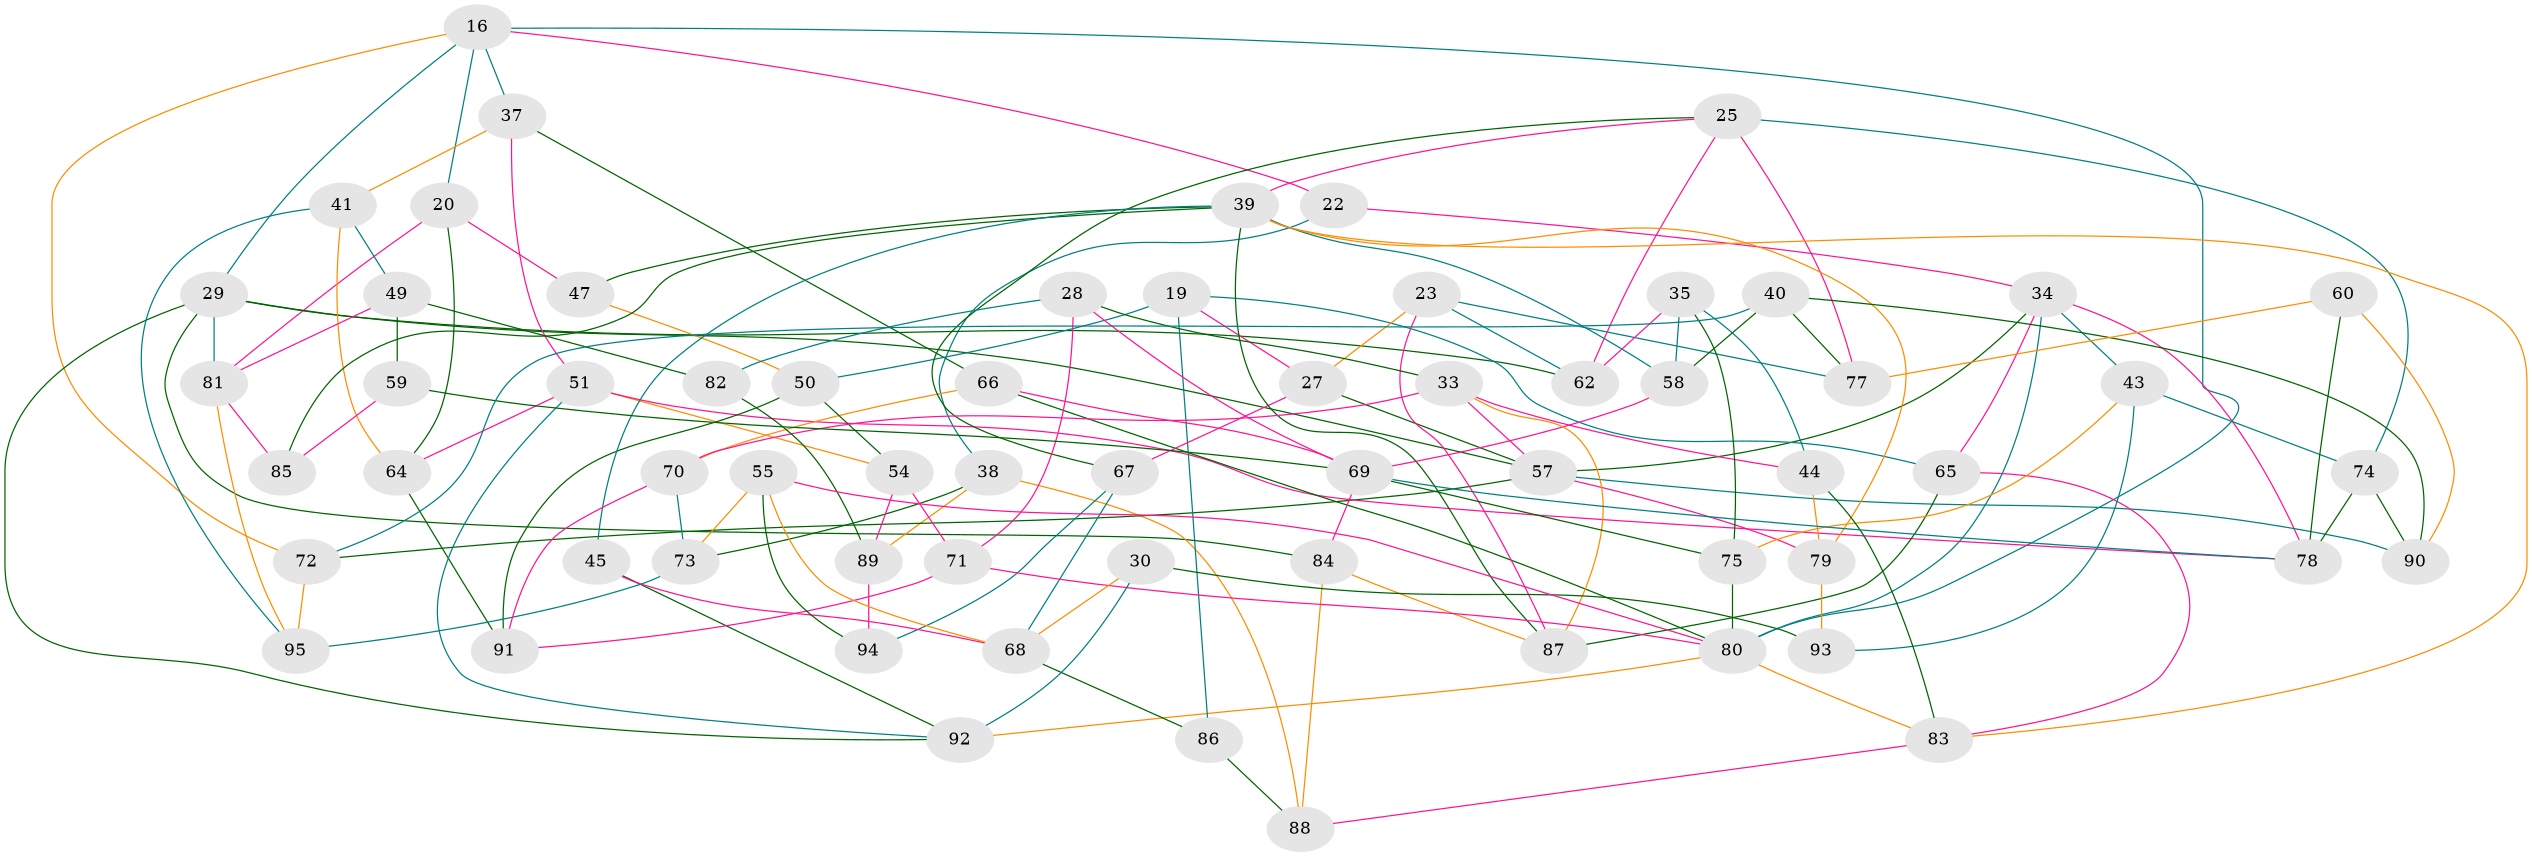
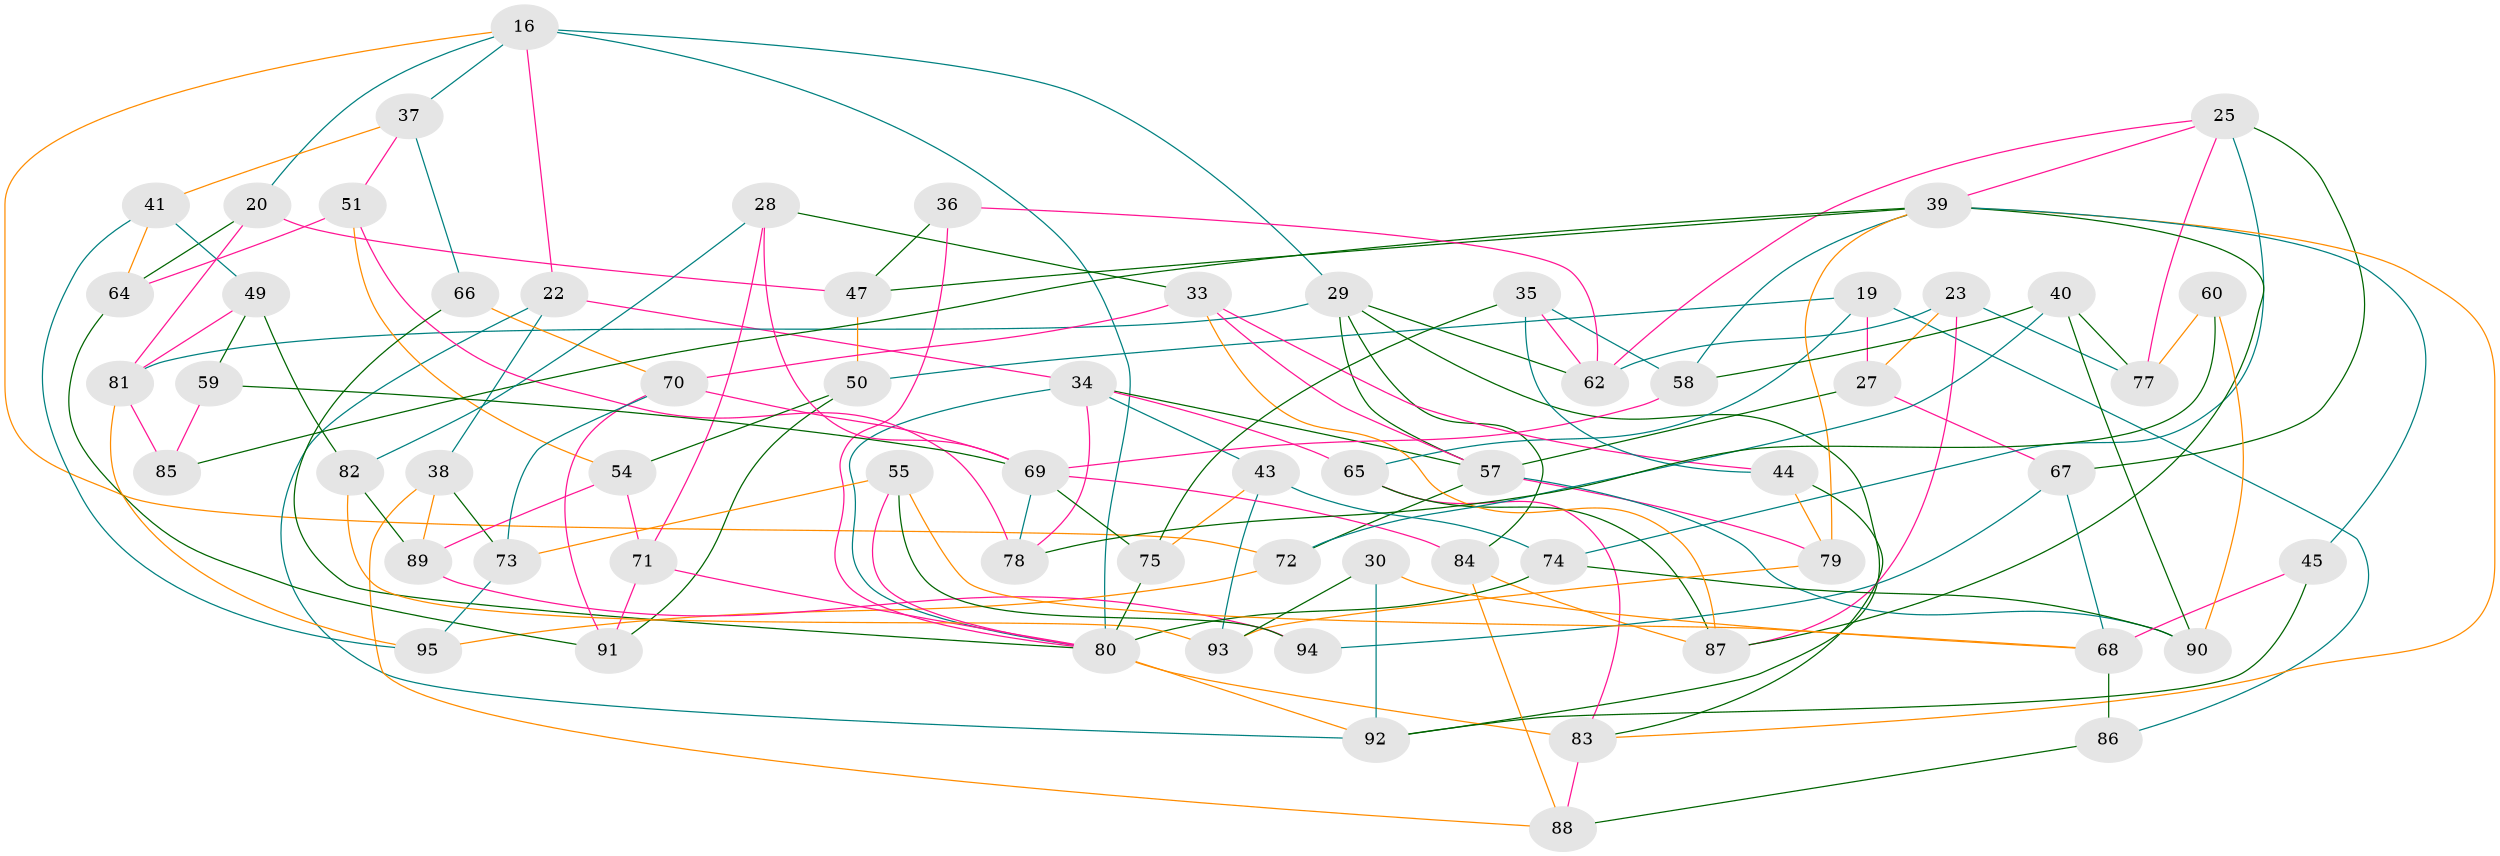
node "36": added
edge "37" -- "66": color darkgreen -> teal
edge "66" -- "69": now "70" -- "69"
edge "74" -- "78": now "74" -- "80"
edge "82" -- "93": added
edge "51" -- "92": now "22" -- "92"
